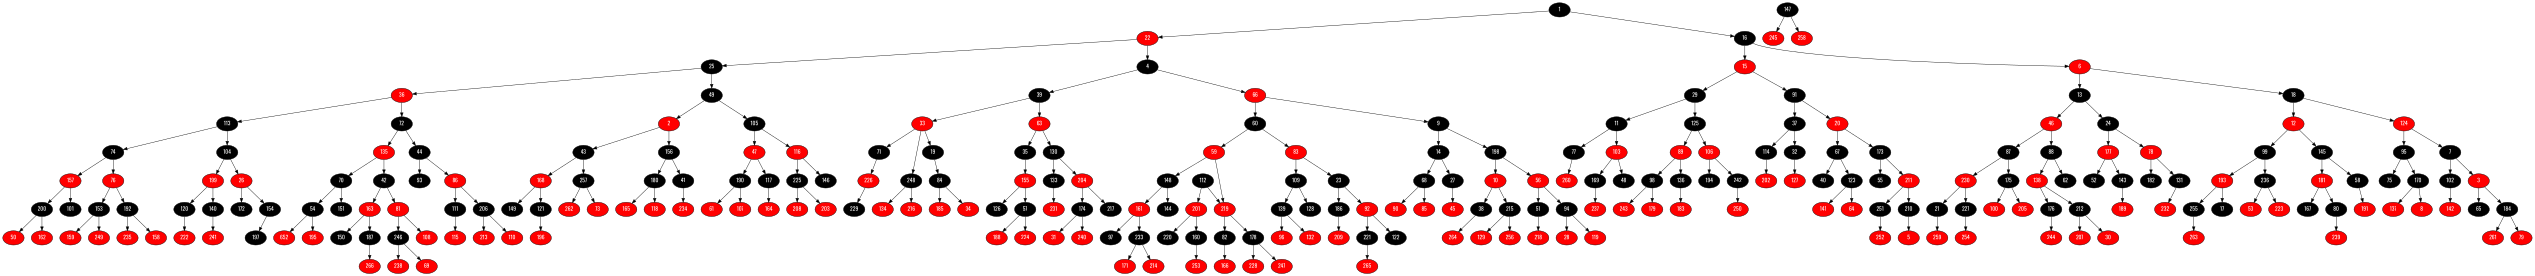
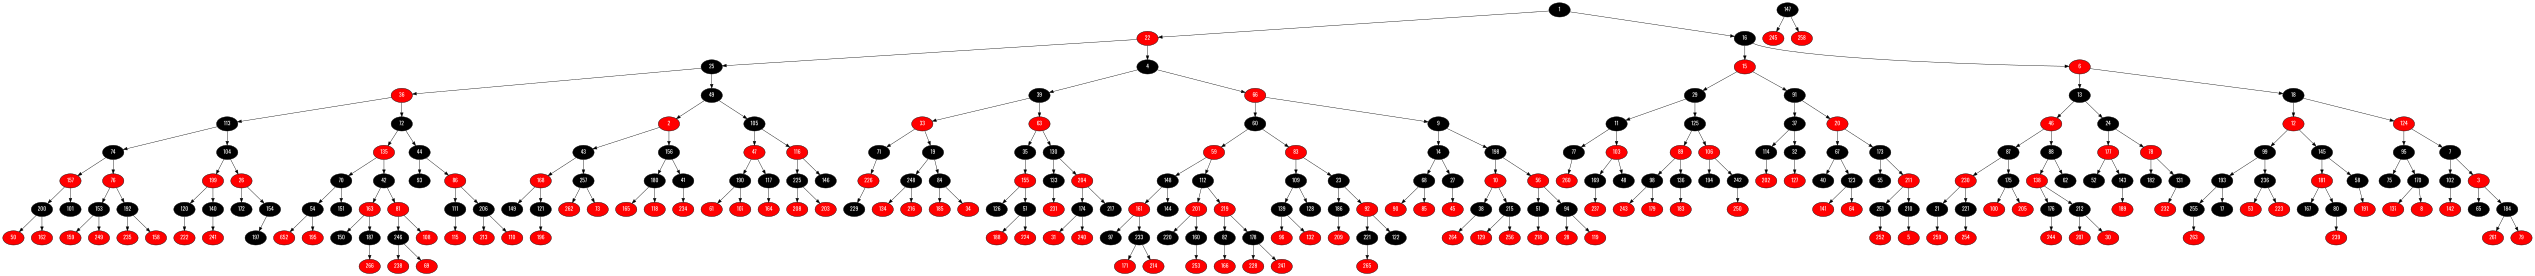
edge "33" -> "248": now "19" -> "248"
edge "59" -> "219": now "59" -> "112"
node "193": fillcolor red -> black
